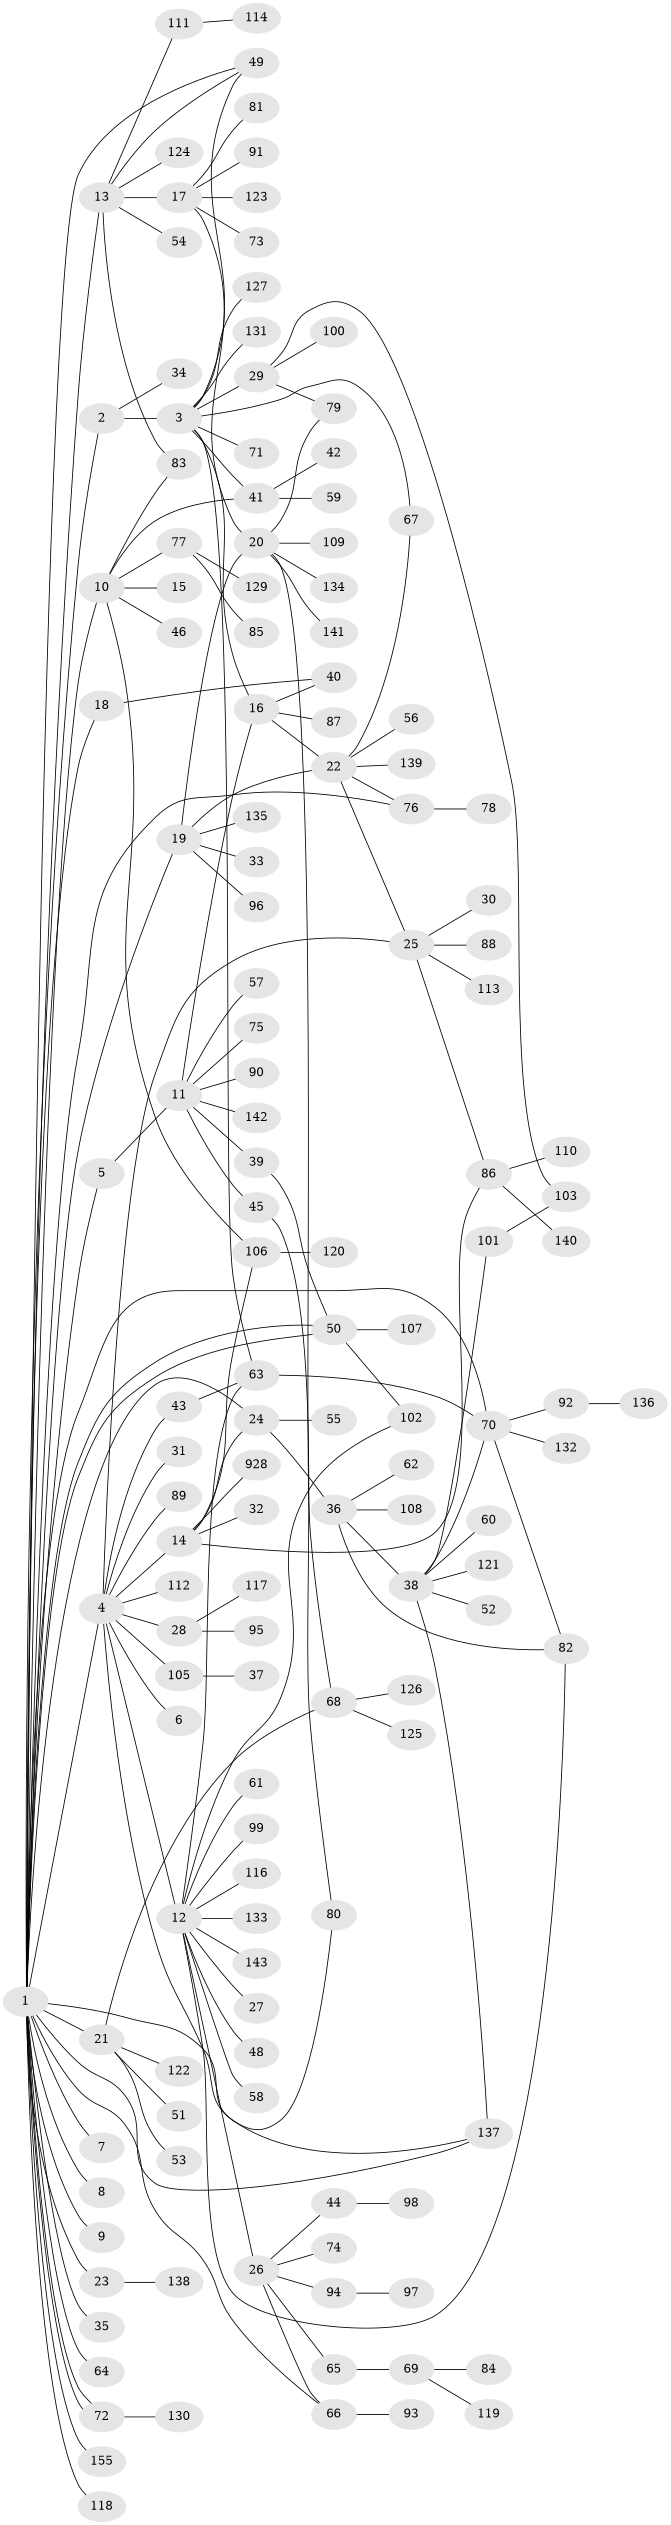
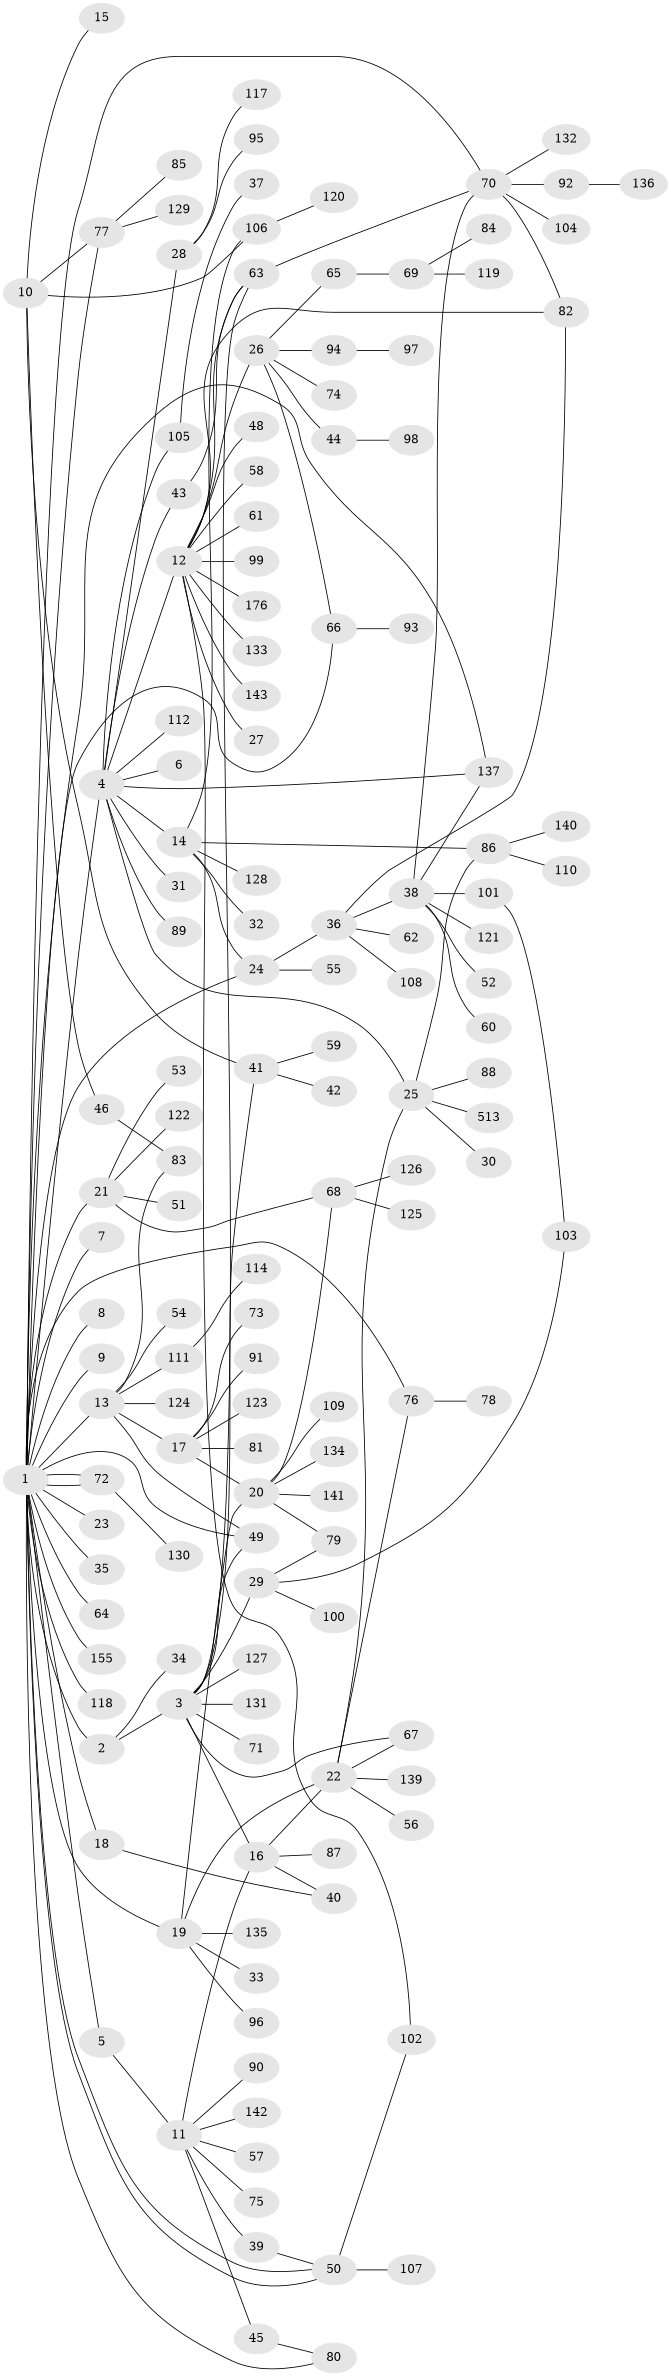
node "104": added
edge "83" -- "10": now "83" -- "46"
node "113": label "113" -> "513"
edge "10" -- "1": now "77" -- "1"
node "928": label "928" -> "128"
node "116": label "116" -> "176"
node "138": removed
